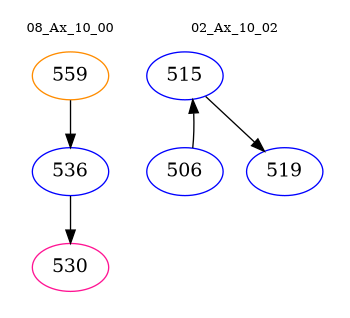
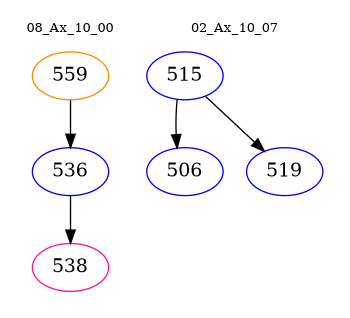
cluster "02_Ax_10_02": label "02_Ax_10_02" -> "02_Ax_10_07"
edge "506" -> "515": reversed
node "530": label "530" -> "538"
